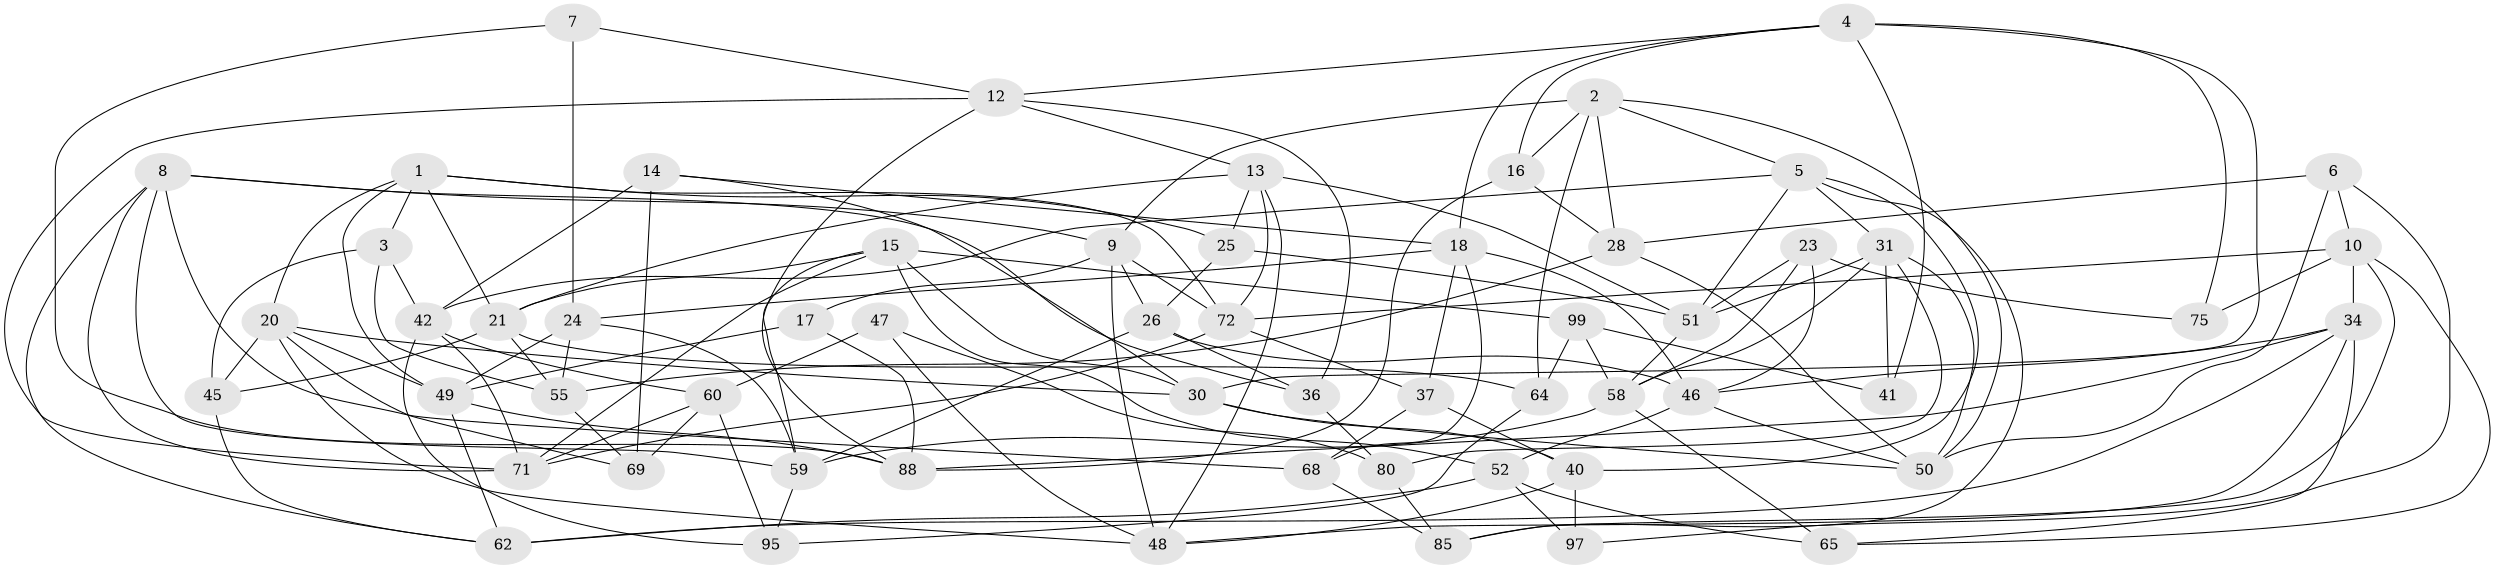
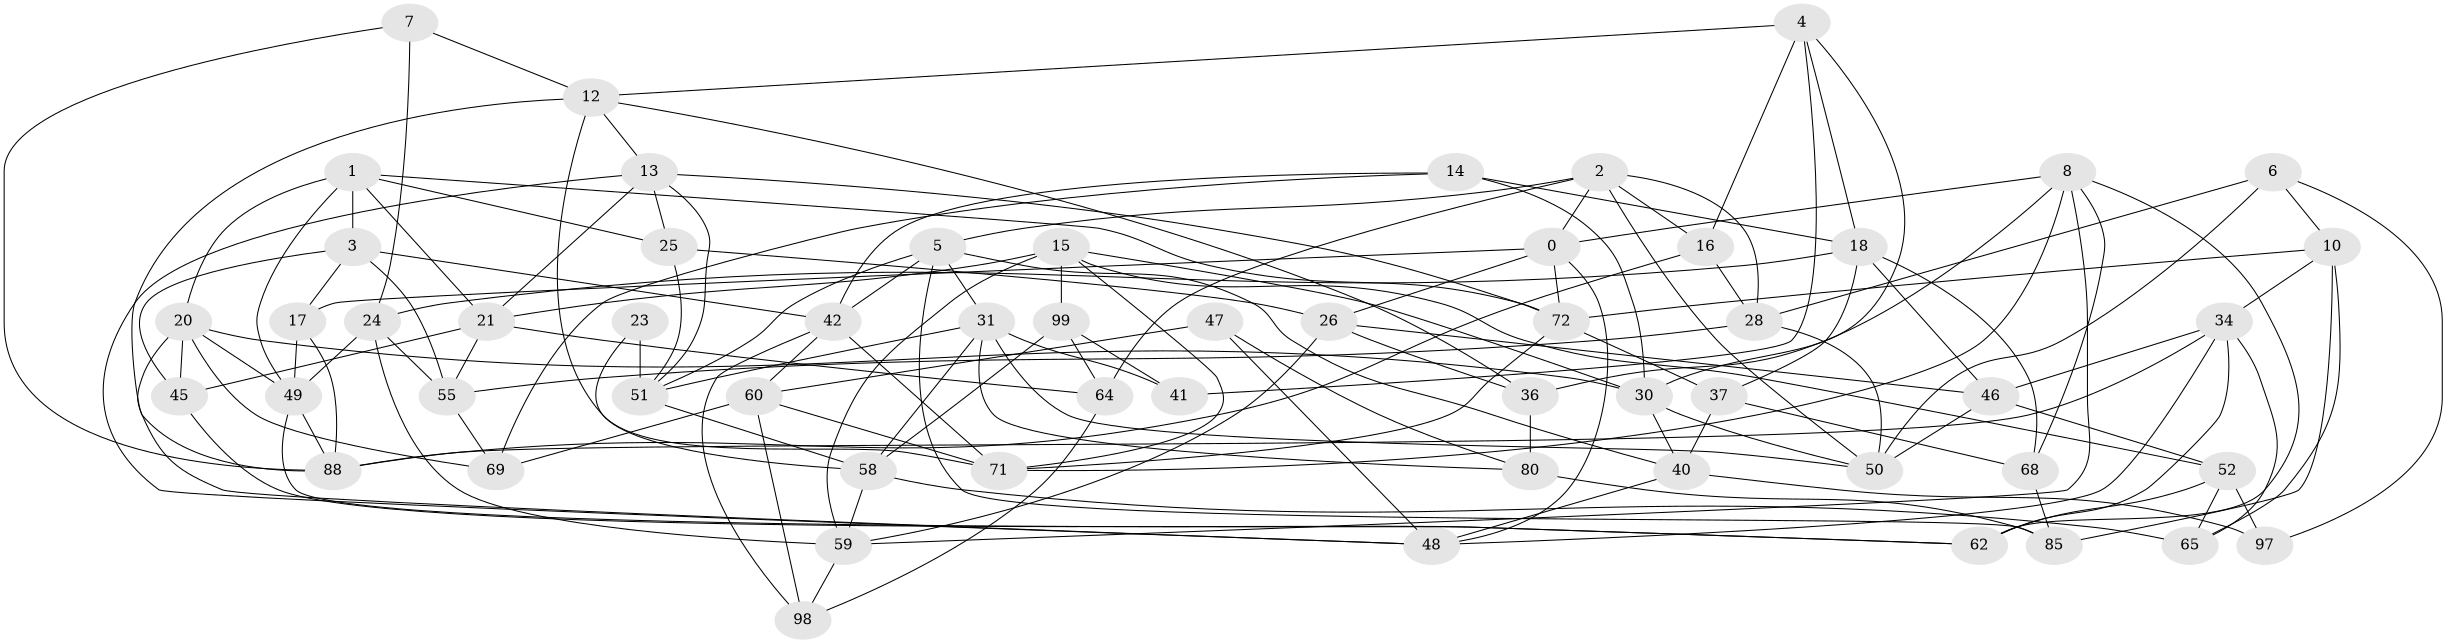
node "9": label "9" -> "0"
edge "3" -- "17": added
node "75": removed
edge "23" -- "46": removed
node "95": label "95" -> "98"
